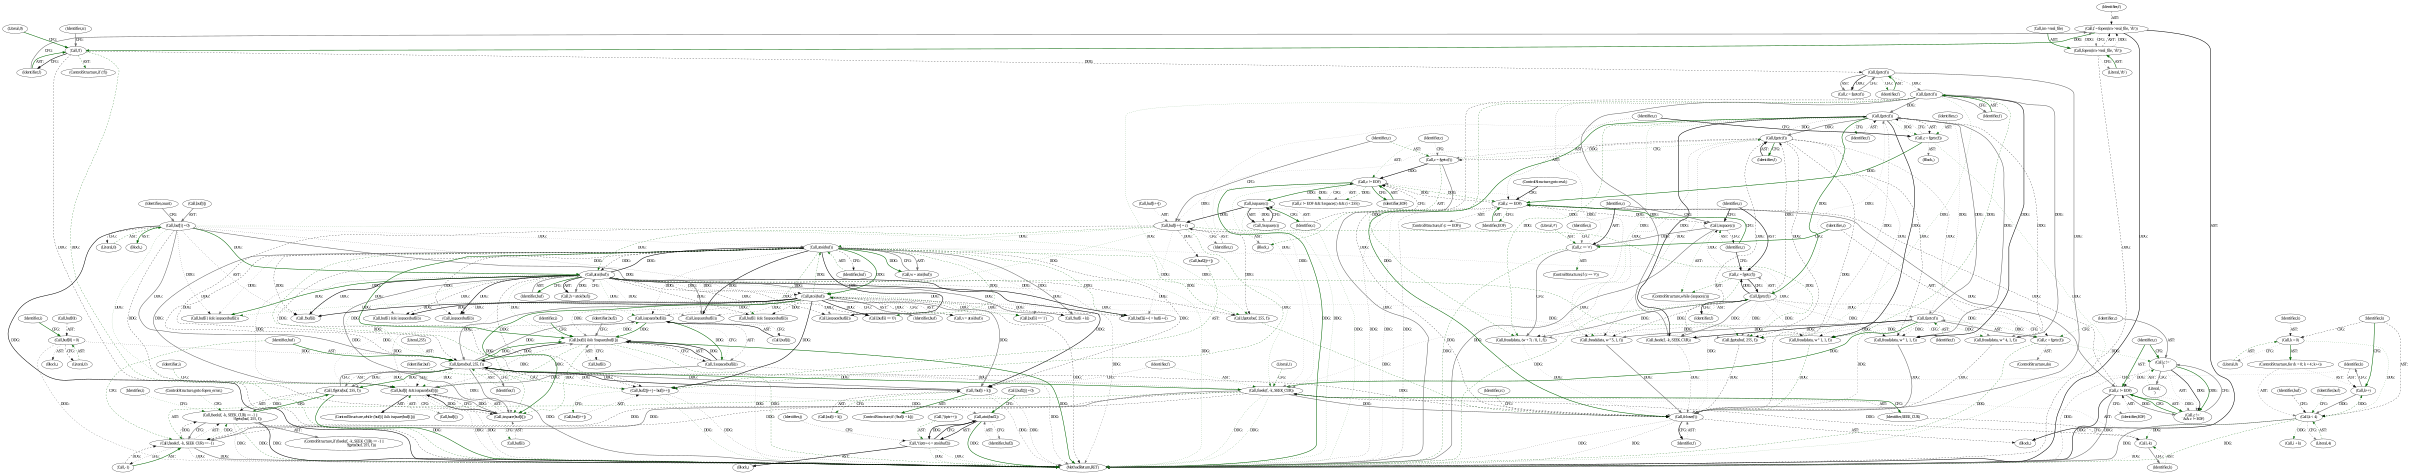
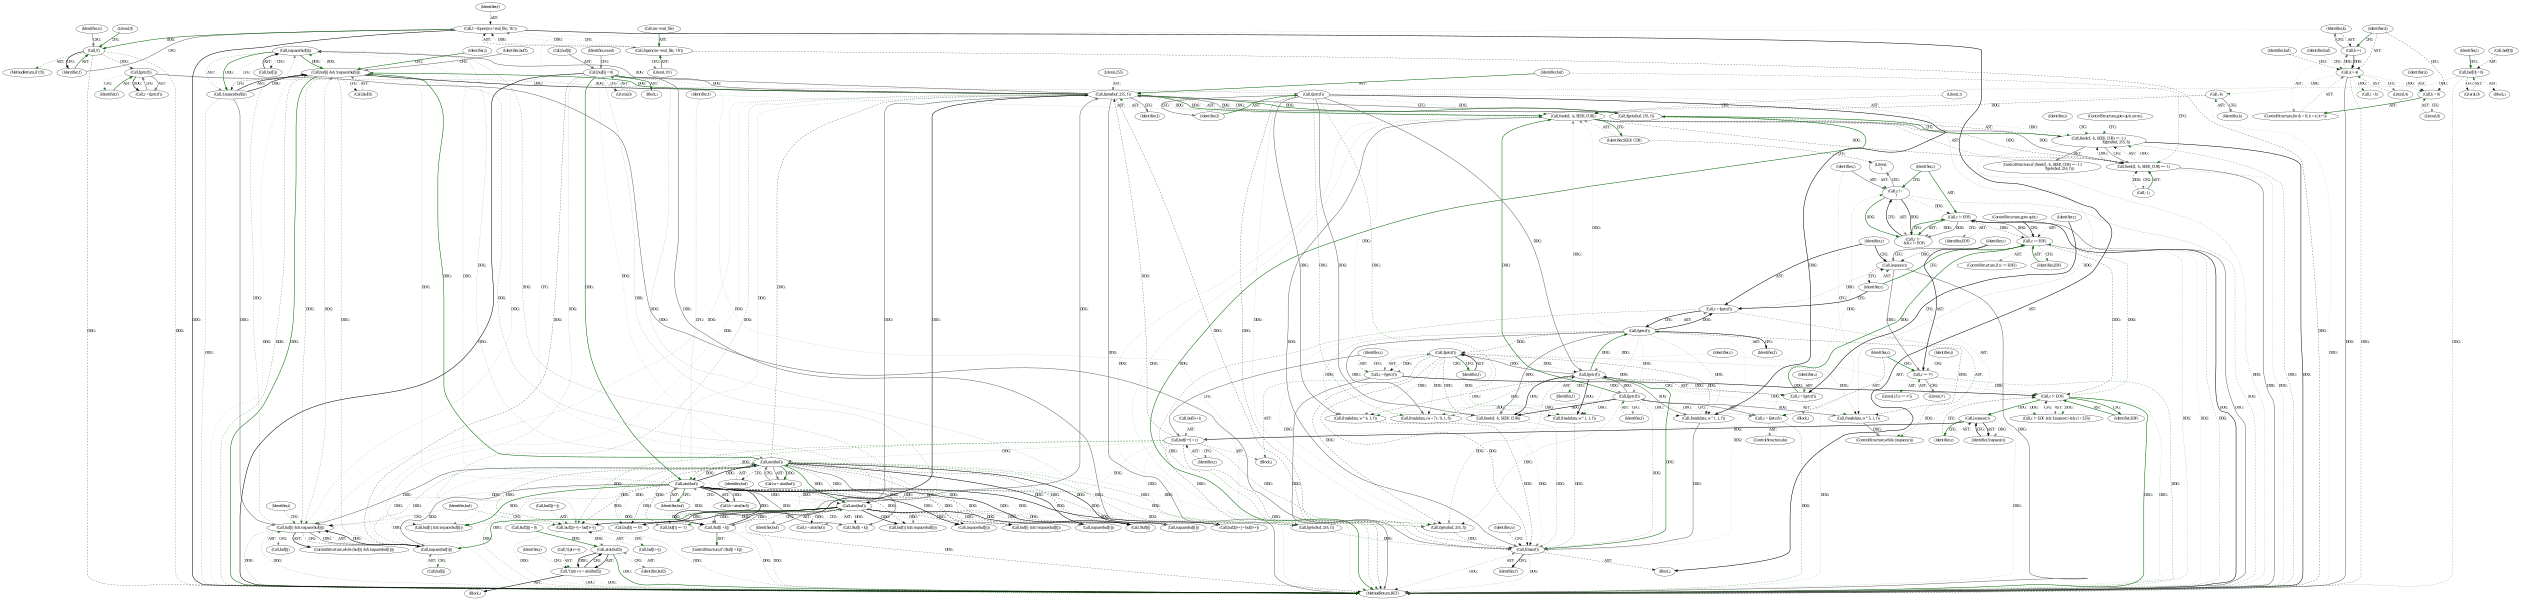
node "(ControlStructure,if (!f))": label "(ControlStructure,if (!f))" -> "(MethodReturn,if (!f))"
node "(ControlStructure,goto real;)": label "(ControlStructure,goto real;)" -> "(ControlStructure,goto quit;)"
node "(Call,!isspace(c))": label "(Call,!isspace(c))" -> "(Identifier,!isspace(c))"
edge "(Call,buf[i++] = c)" -> "(Call,buf2[j++])": now "(Call,buf[i++] = c)" -> "(MethodReturn,RET)"
edge "(Call,buf[i] = 0)" -> "(Call,!buf[i])": label "AST: " -> "DDG: "
node "(ControlStructure,if (c == '#'))": label "(ControlStructure,if (c == '#'))" -> "(Literal,if (c == '#'))"
edge "(Call,c == '#')" -> "(Call,fread(data, (w + 7) / 8, 1, f))": now "(Call,c == '#')" -> "(Literal,'#')"
edge "(Call,k = 0)" -> "(Call,k < 4)": reversed
edge "(ControlStructure,for (k = 0; k < 4; k++))" -> "(Call,k++)": reversed
edge "(Call,fread(data, w * 3, 1, f))" -> "(Call,fclose(f))": now "(Call,fread(data, w * 3, 1, f))" -> "(ControlStructure,while (isspace(c)))"
edge "(Call,c != ' ' && c != EOF)" -> "(Call,c != ' ')": color gray40 -> black
node "(ControlStructure,goto fopen_error;)": label "(ControlStructure,goto fopen_error;)" -> "(ControlStructure,goto quit_error;)"
edge "(Call,k++)" -> "(Call,k < 4)": color gray40 -> black
edge "(Call,buf2[j] = 0)" -> "(Call,atoi(buf2))": label "CFG: " -> "DDG: "
node "(Call,buf[i + k])": removed
edge "(Identifier,SEEK_CUR)" -> "(Call,-k)": now "(Identifier,SEEK_CUR)" -> "(Literal,' ')"
edge "(Call,fseek(f, -k, SEEK_CUR) == -1)" -> "(Call,-1)": color black -> gray40
